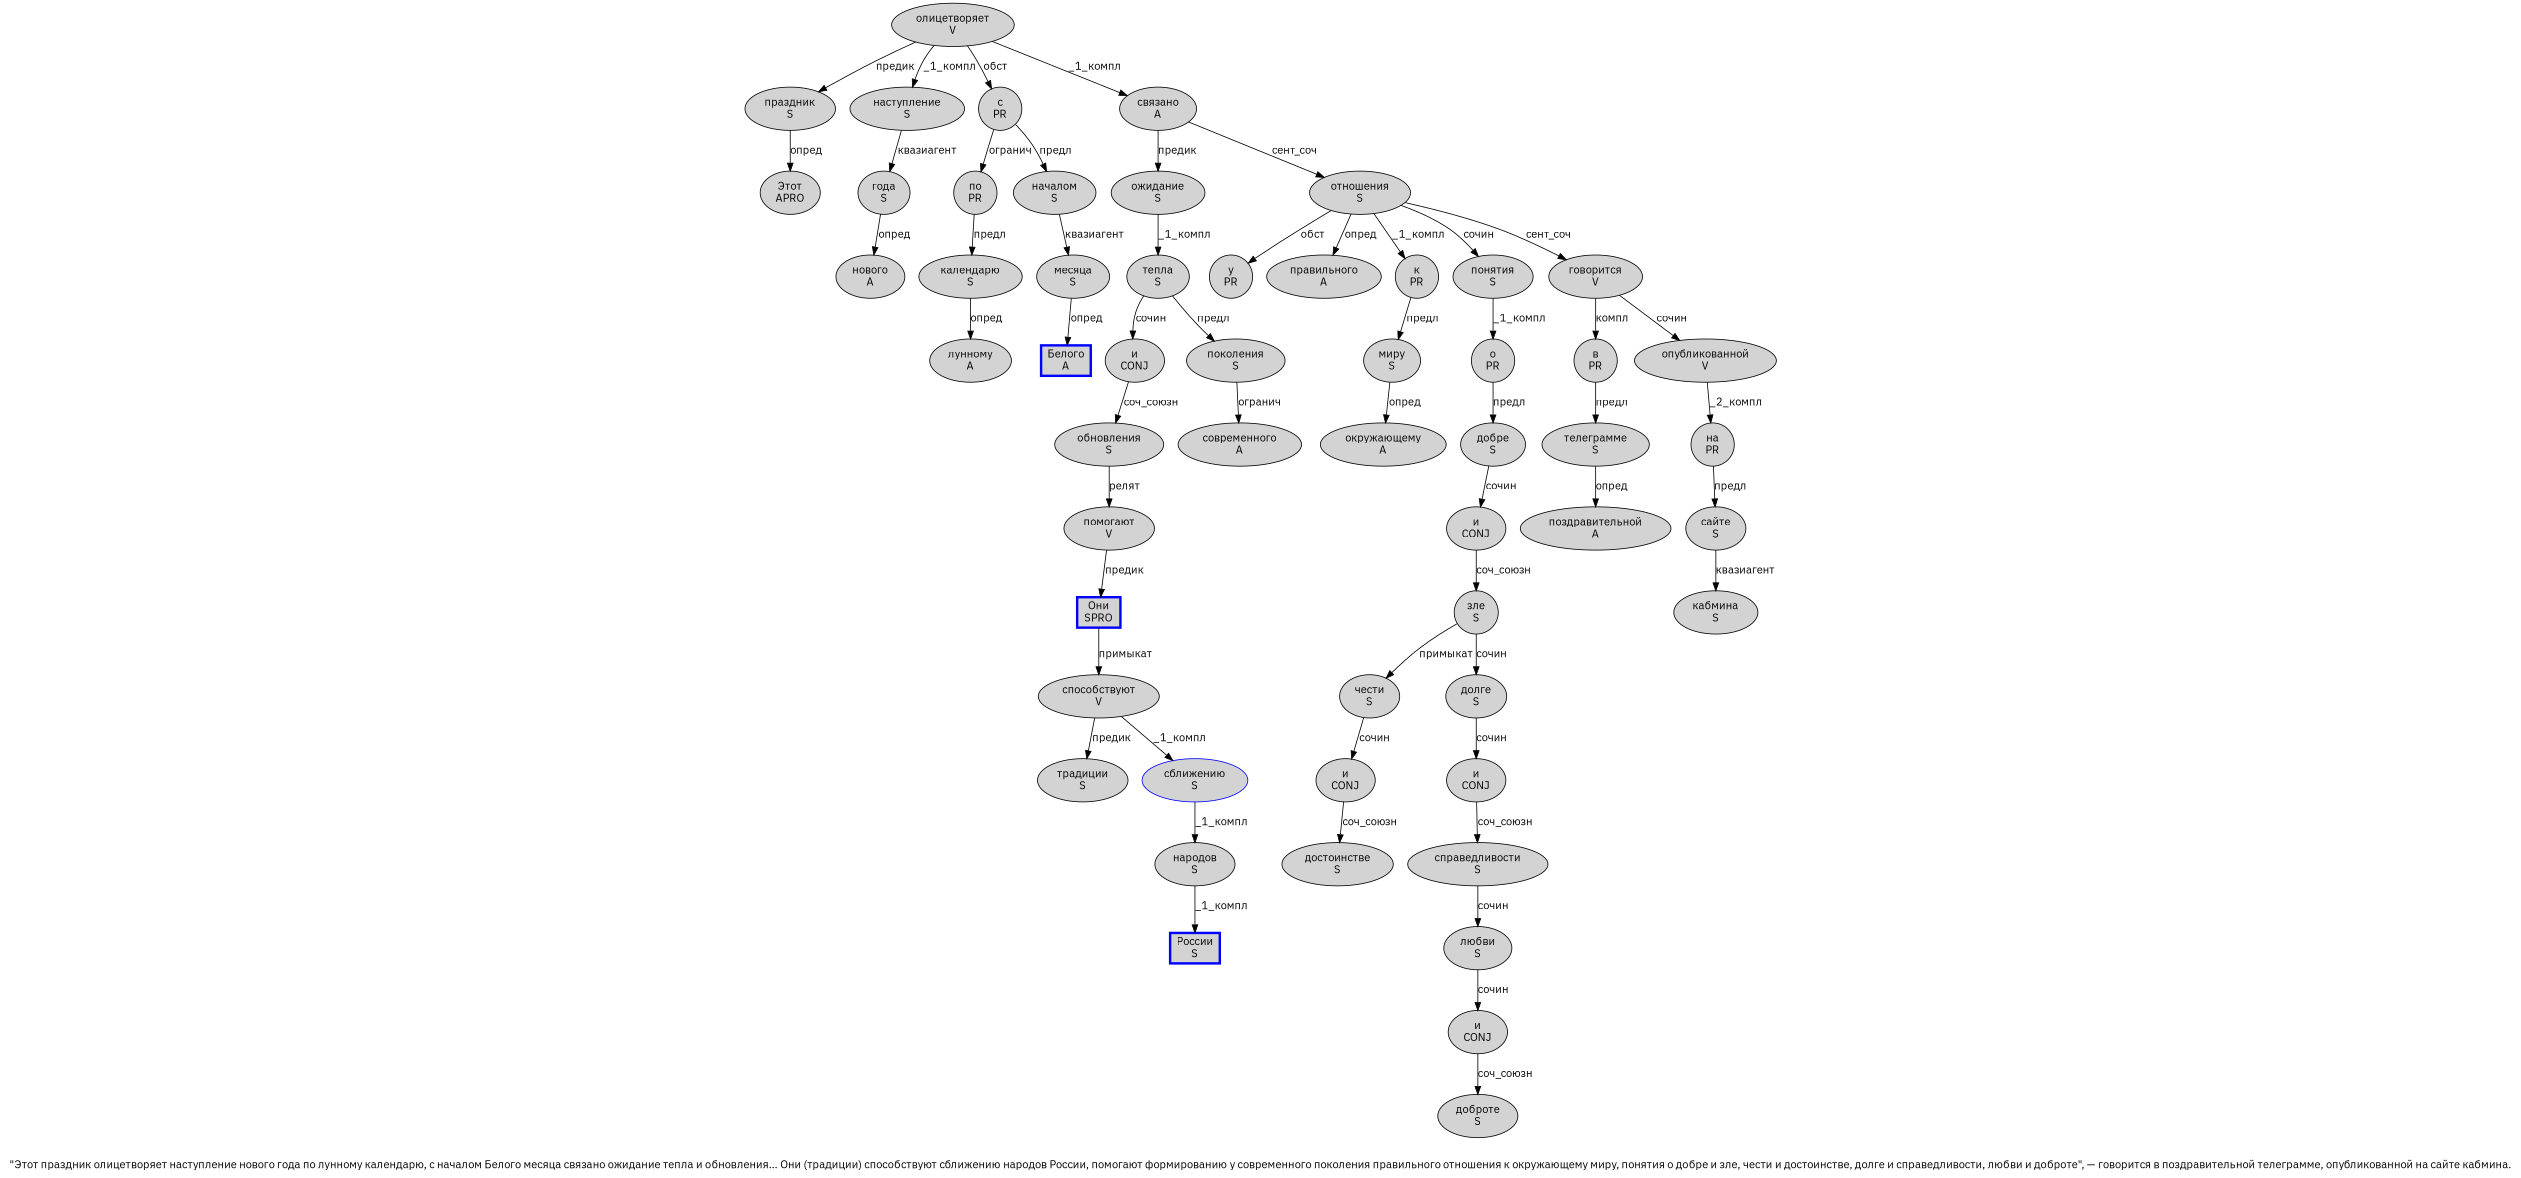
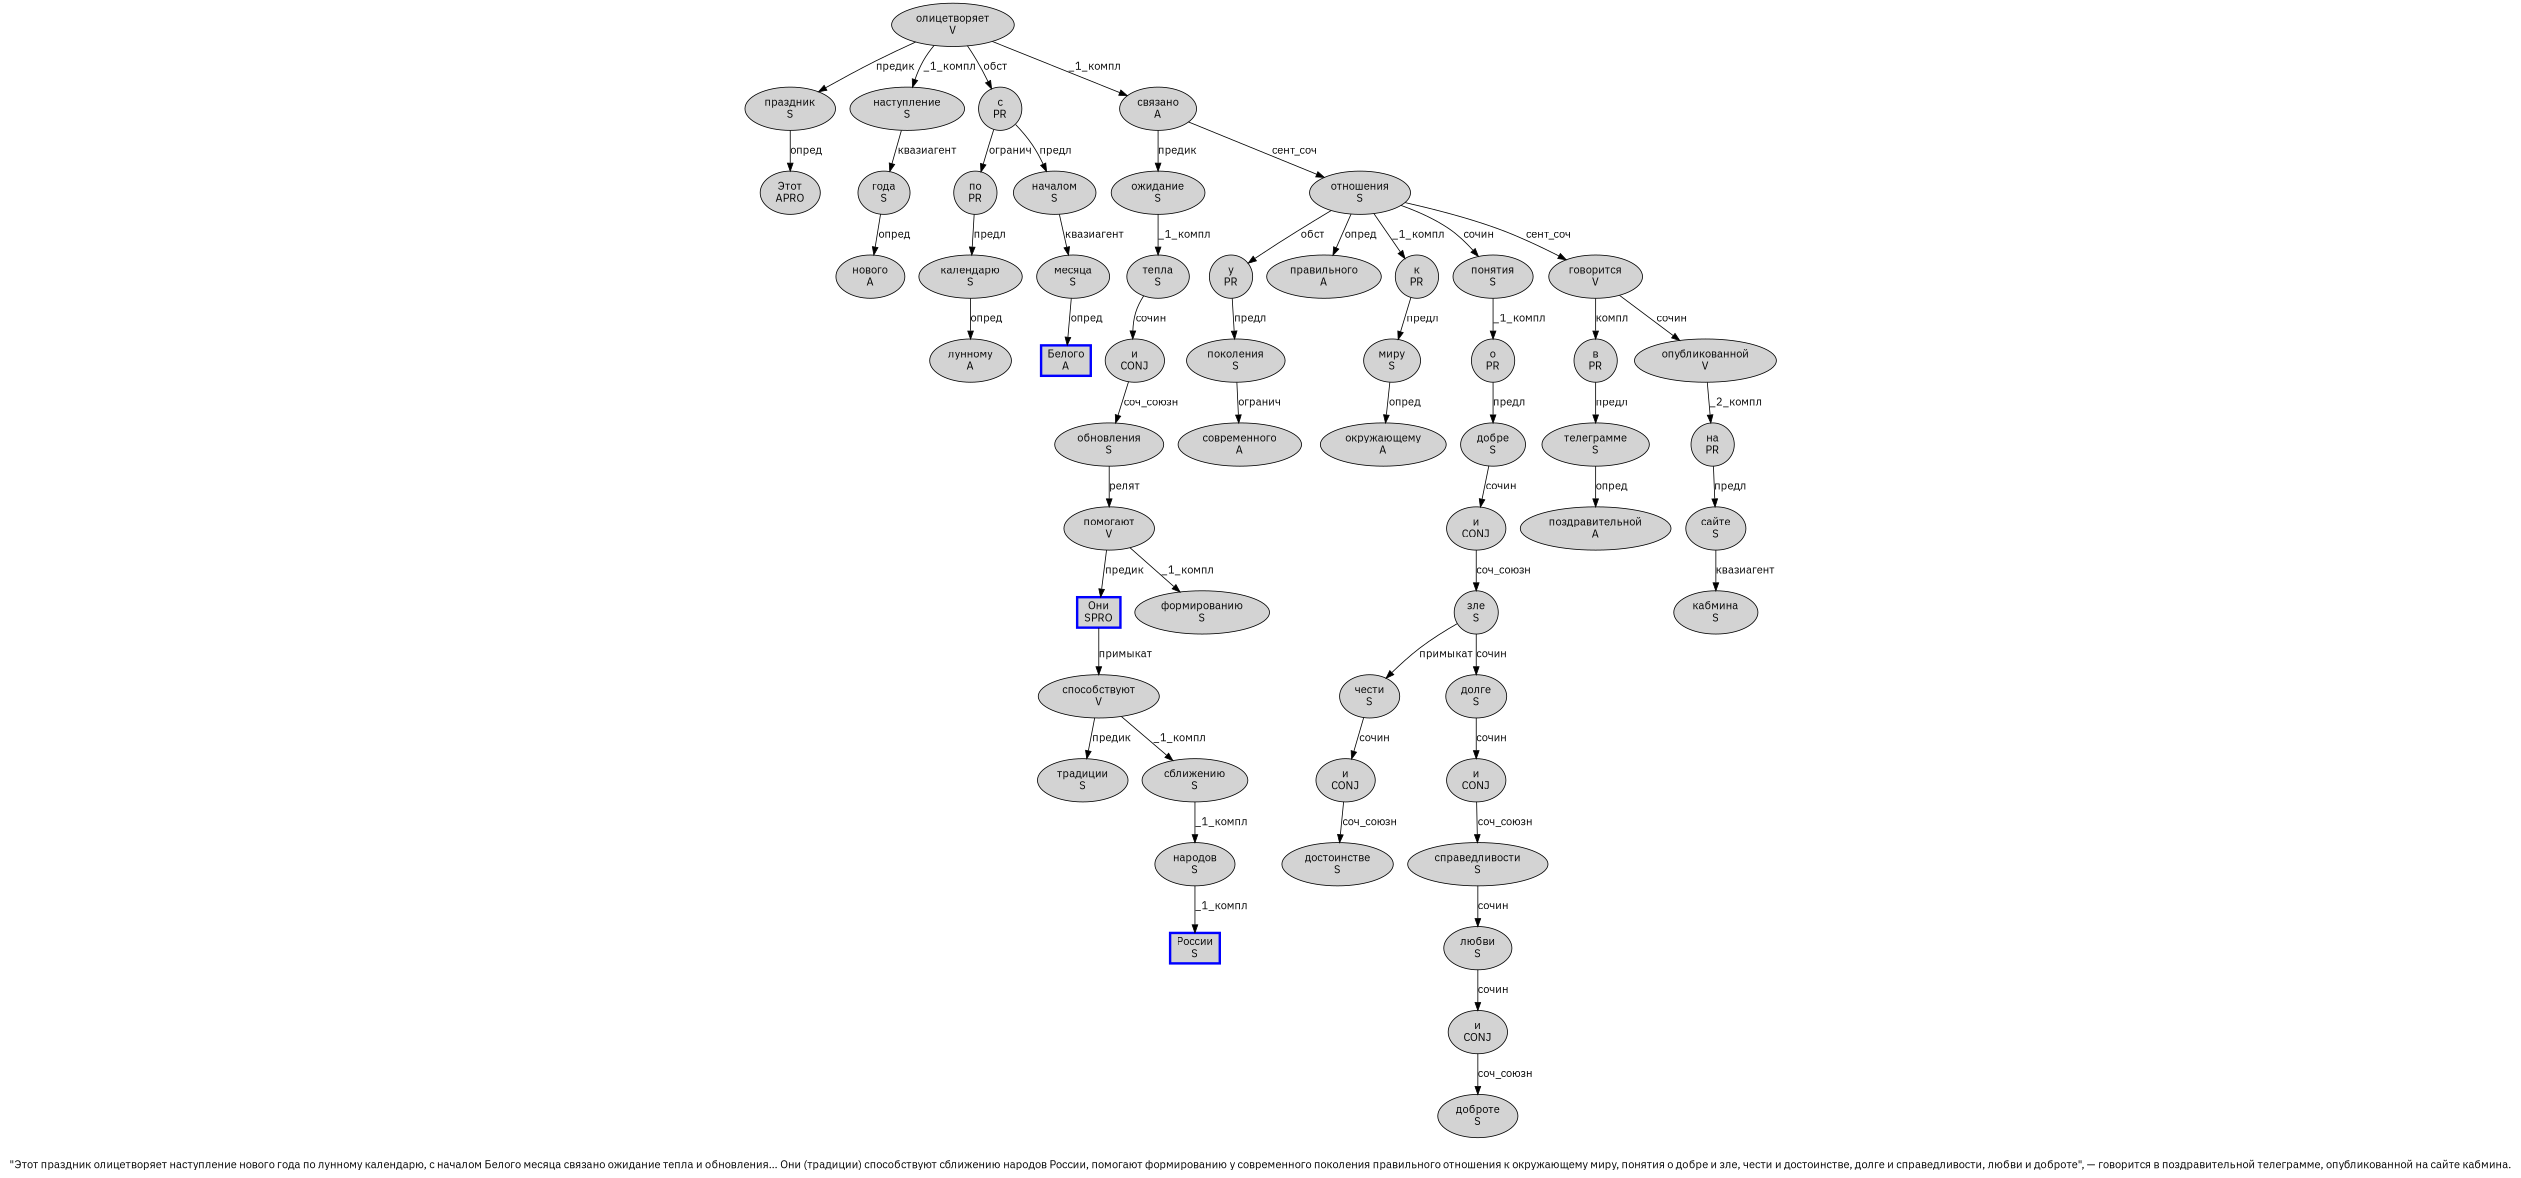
edge "тепла S" -> "поколения S": now "у PR" -> "поколения S"
node "формированию S": added
node "сближению S": color blue -> black
